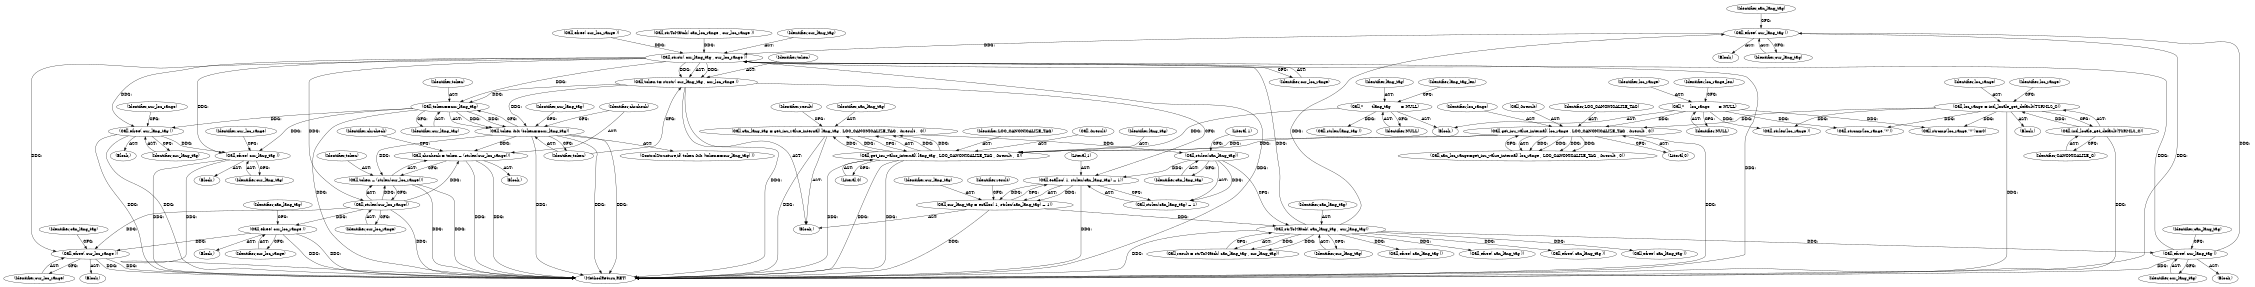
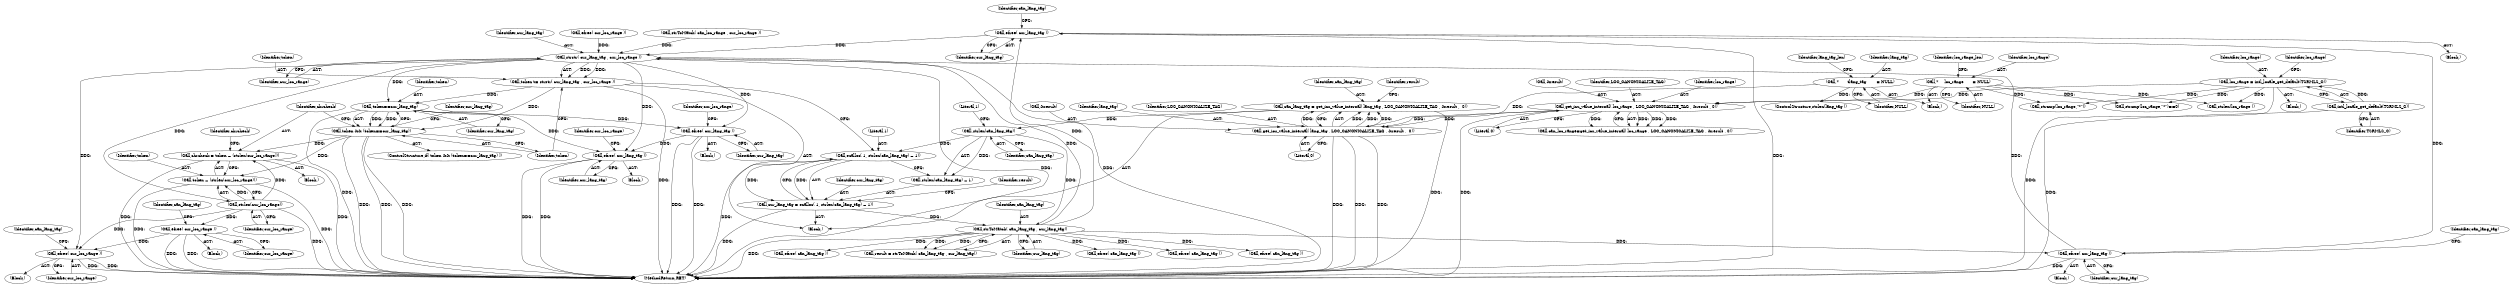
node "(Call,strlen(lang_tag ))": label "(Call,strlen(lang_tag ))" -> "(ControlStructure,strlen(lang_tag ))"
node "(Identifier,CANONICALIZE_C)": label "(Identifier,CANONICALIZE_C)" -> "(Identifier,TSRMLS_C)"
edge "(Call,strlen(can_lang_tag))" -> "(Call,strToMatch( can_lang_tag , cur_lang_tag))": label "CFG: " -> "DDG: "
edge "(Call,strlen(can_lang_tag) + 1)" -> "(Call,ecalloc( 1, strlen(can_lang_tag) + 1))": now "(Call,strlen(can_lang_tag) + 1)" -> "(Call,cur_lang_tag = ecalloc( 1, strlen(can_lang_tag) + 1))"
